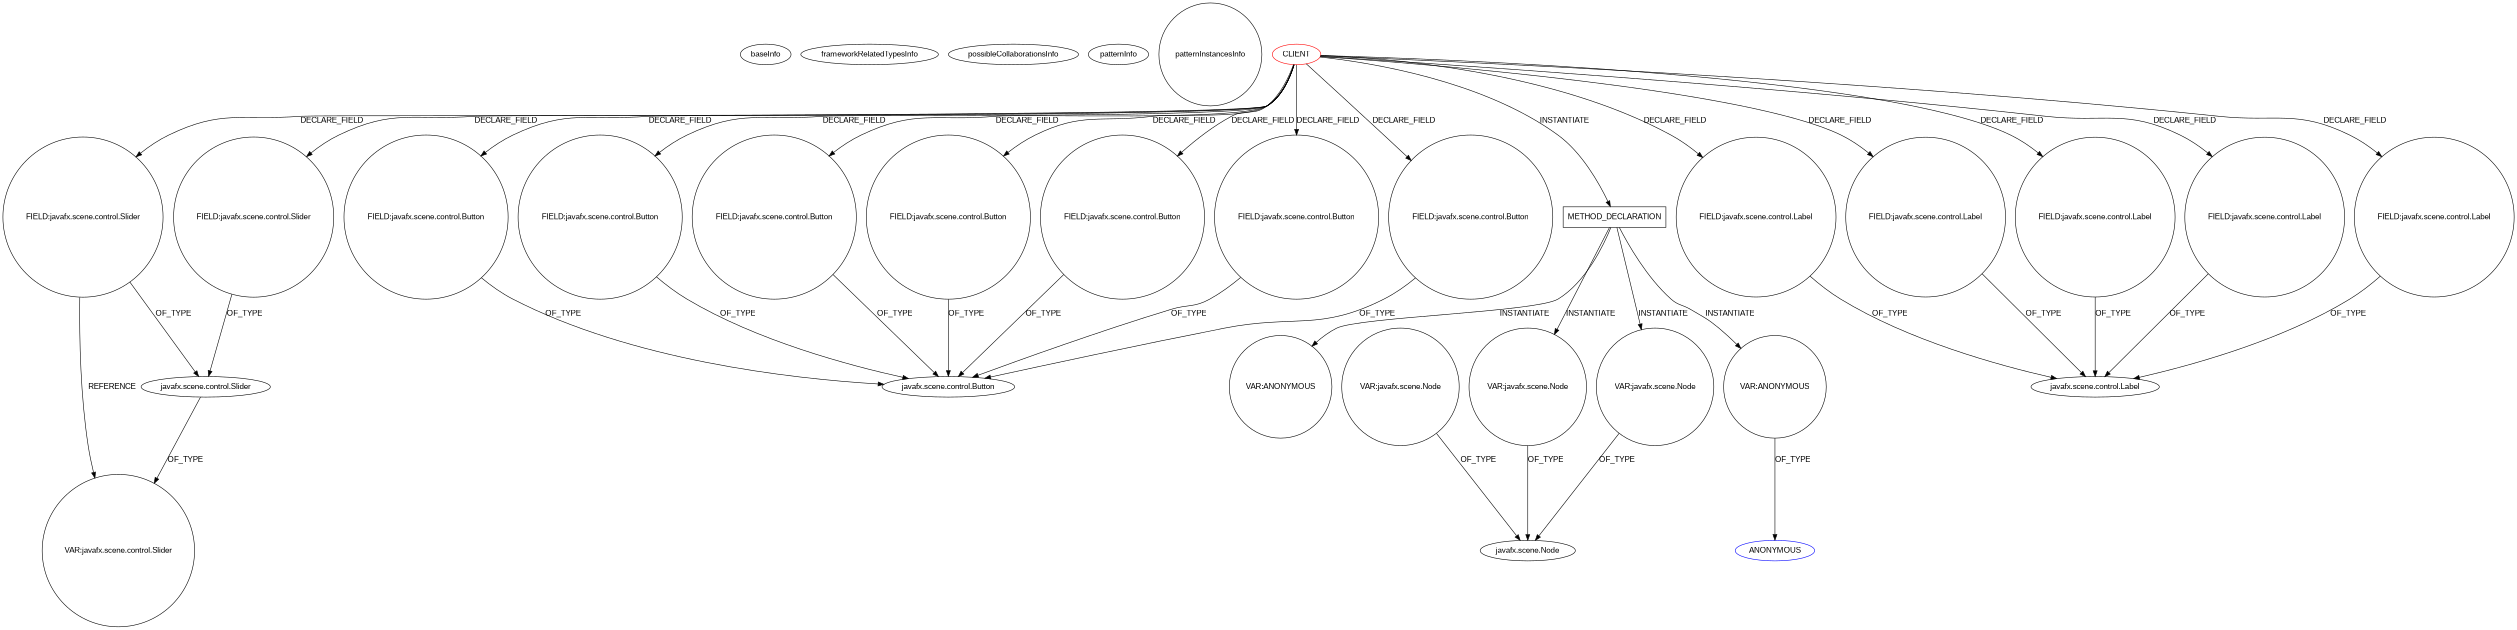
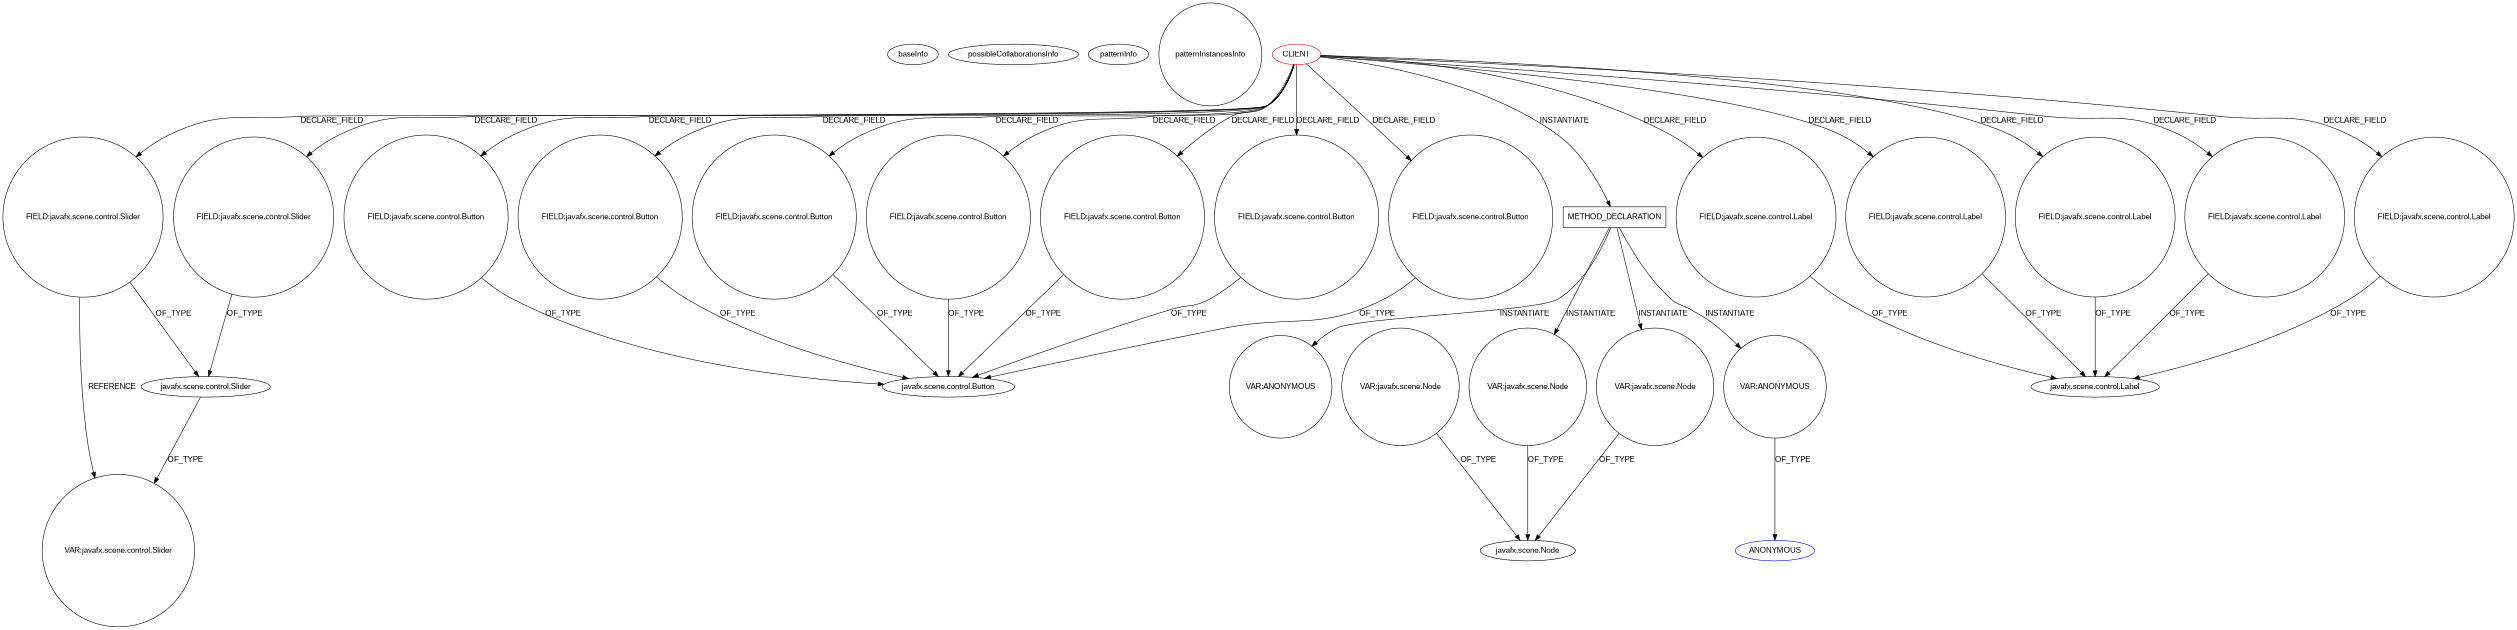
node "frameworkRelatedTypesInfo": removed
